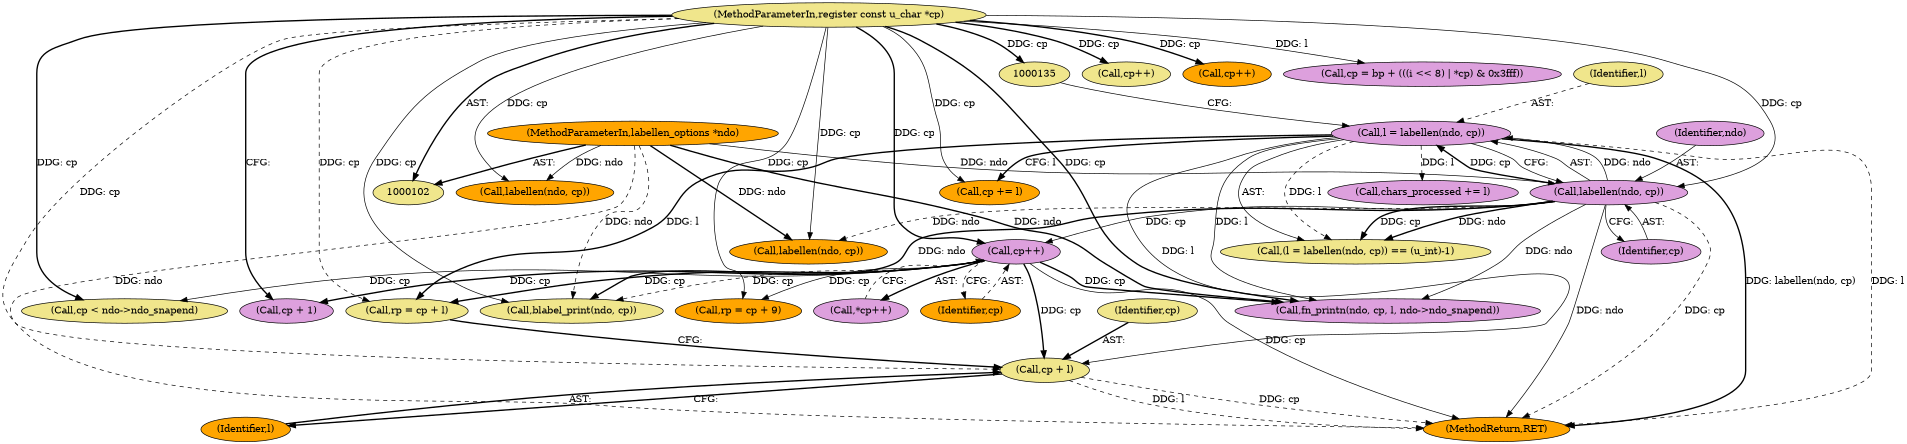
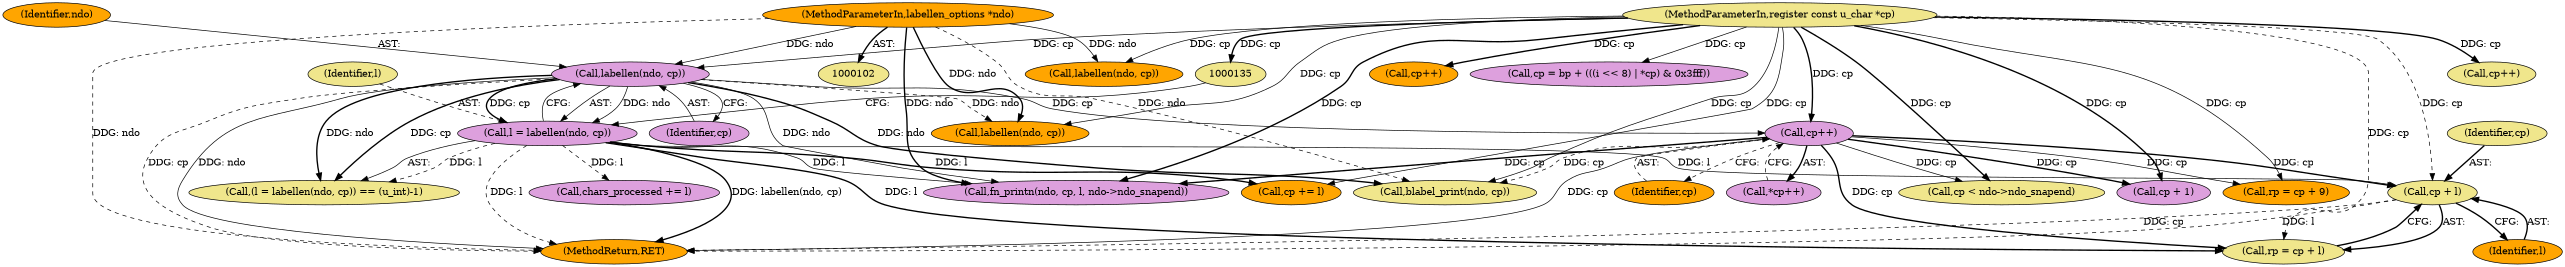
edge "(MethodParameterIn,register const u_char *cp)" -> "(Call,cp = bp + (((i << 8) | *cp) & 0x3fff))": label "DDG: l" -> "DDG: cp"
edge "(MethodParameterIn,register const u_char *cp)" -> "1000102": removed, label "AST:"
node "(Identifier,ndo)": fillcolor plum -> orange
edge "(MethodParameterIn,register const u_char *cp)" -> "(Call,cp + 1)": label "CFG: " -> "DDG: cp"
edge "(Call,l = labellen(ndo, cp))" -> "(Call,cp += l)": label "CFG: l" -> "DDG: l"
edge "(Call,cp + l)" -> "(Call,rp = cp + l)": added, label "AST:"
